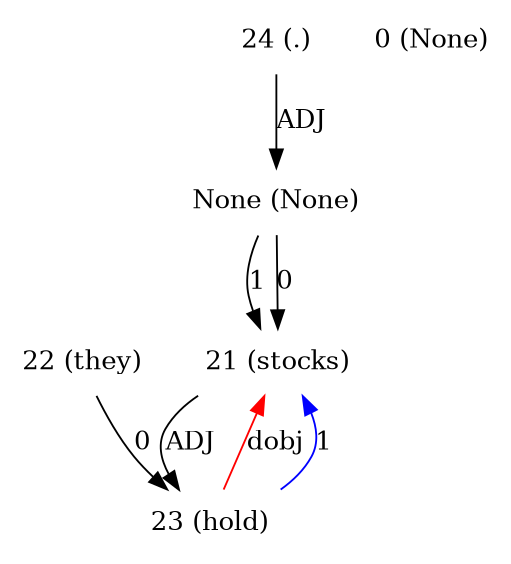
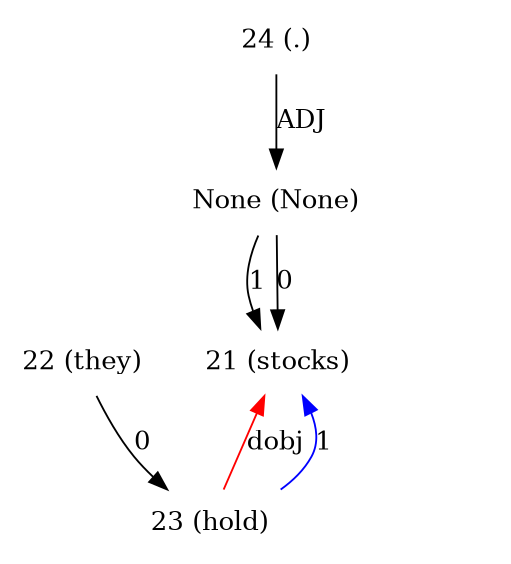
node "0 (None)": removed
edge "21 (stocks)" -> "23 (hold)": removed, label "ADJ"
